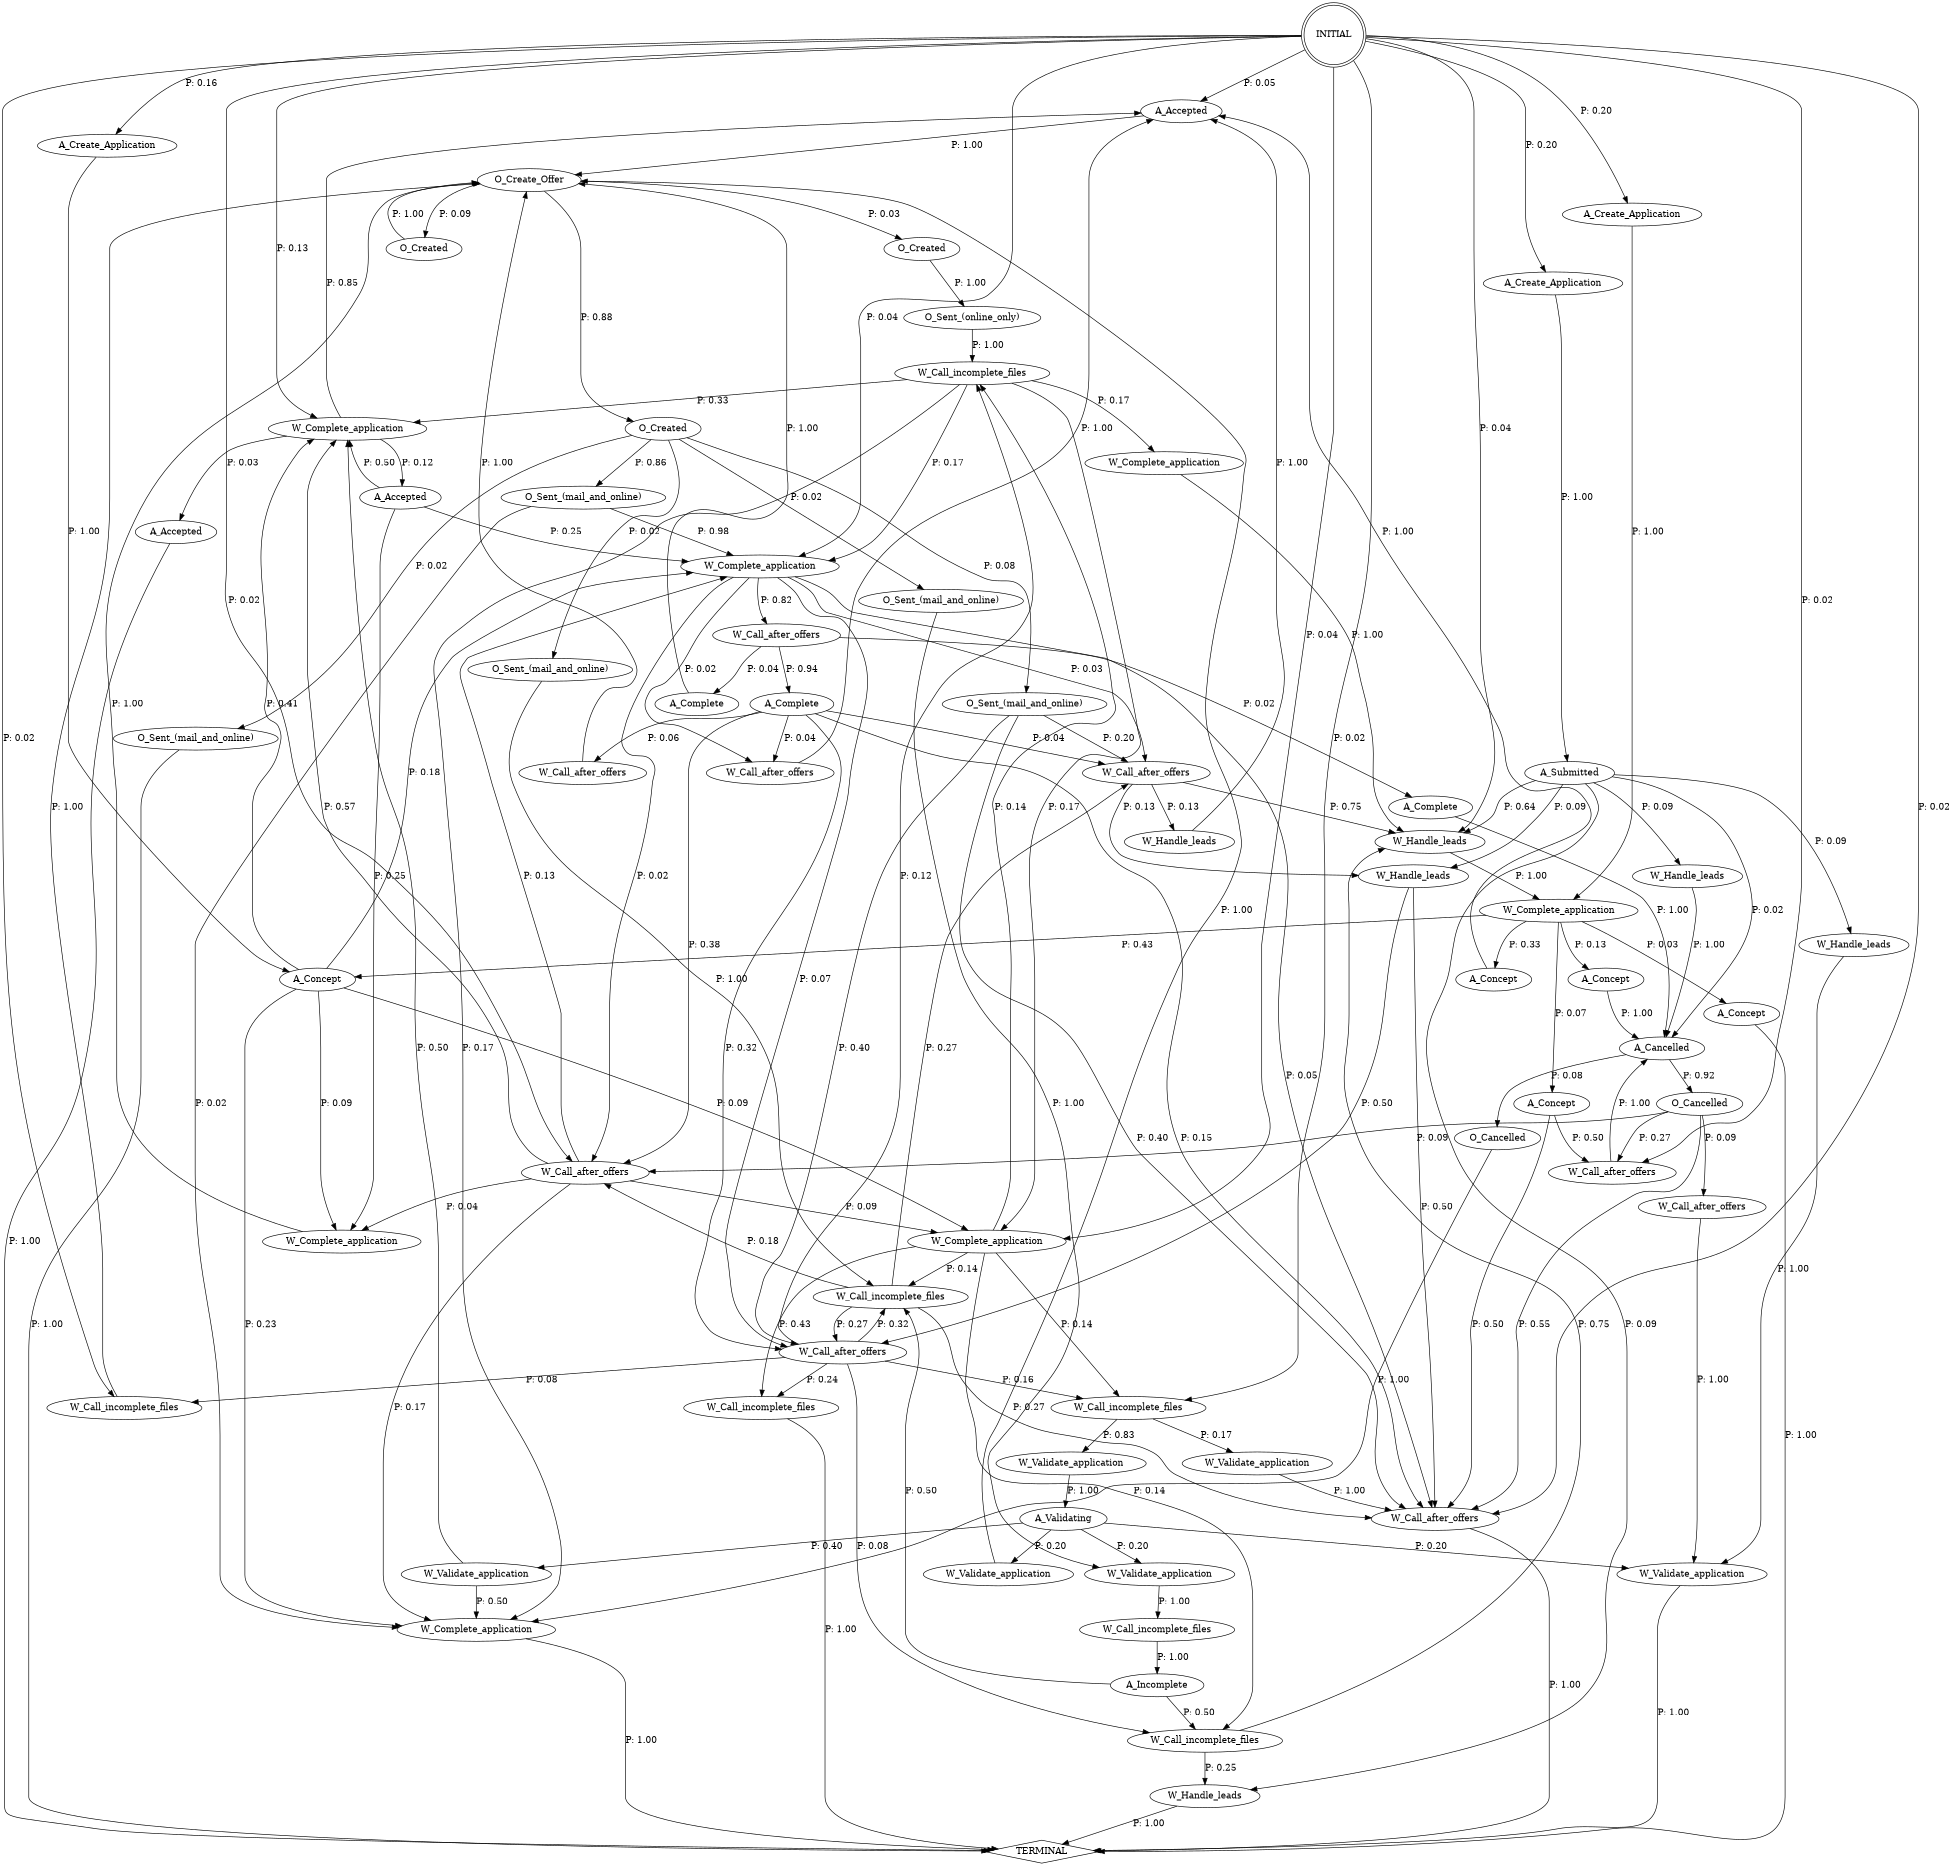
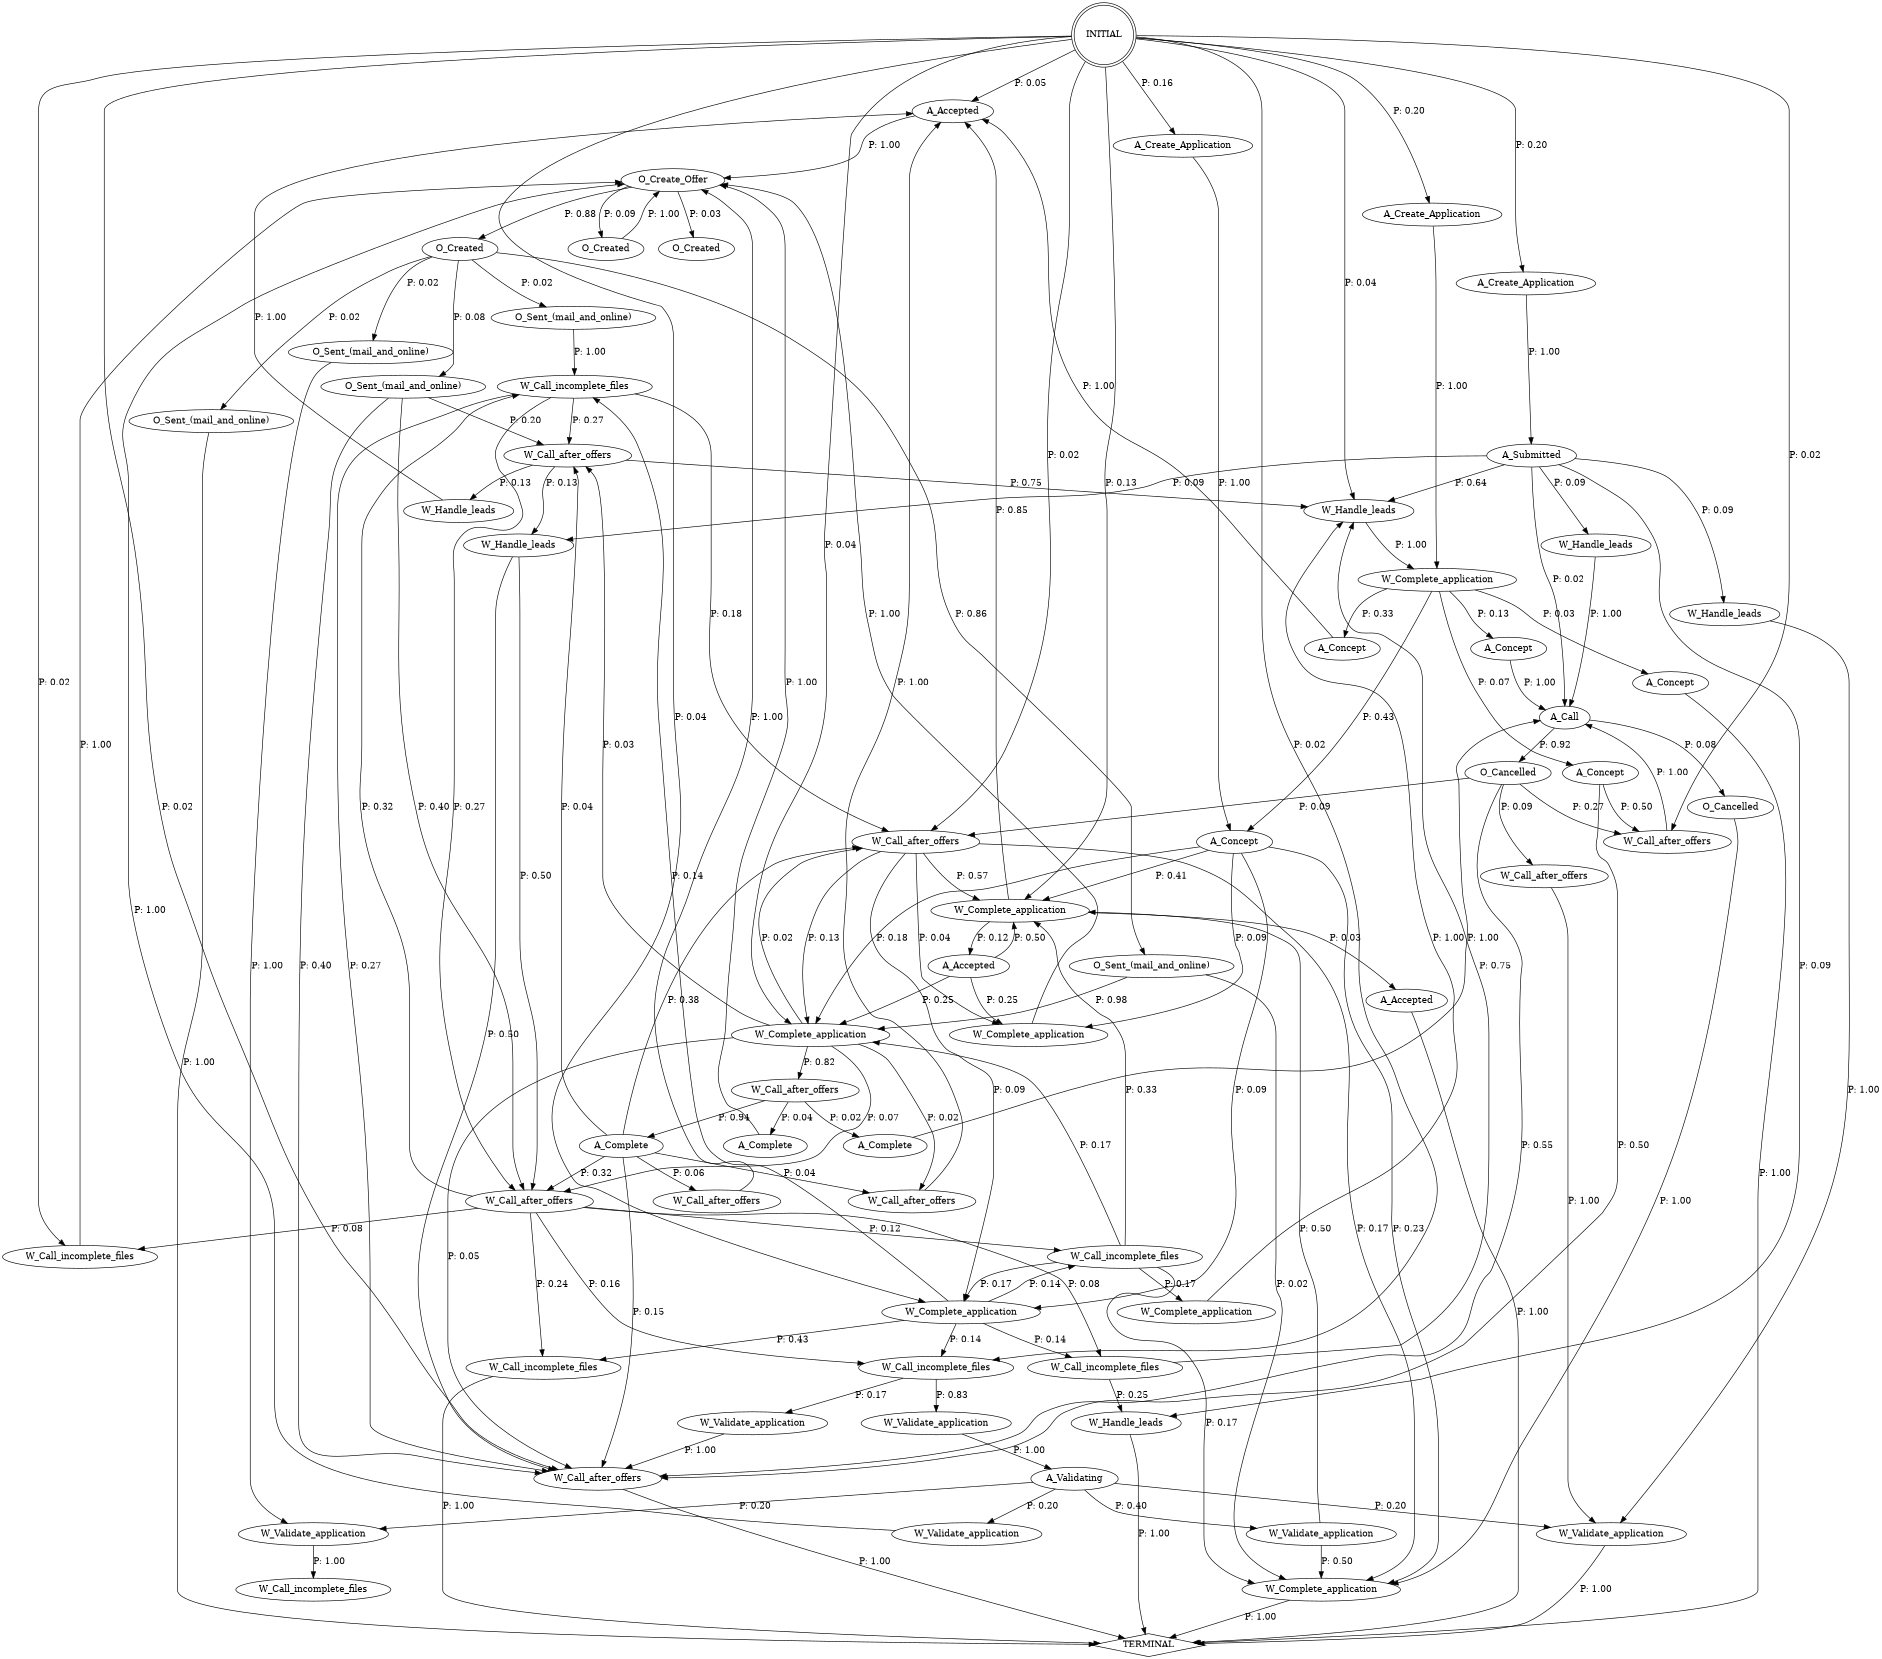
node "O_Sent_(online_only)": removed
node "A_Cancelled": label "A_Cancelled" -> "A_Call"
node "A_Incomplete": removed
